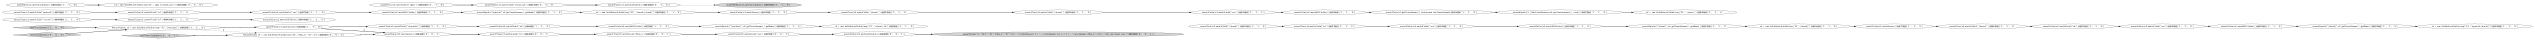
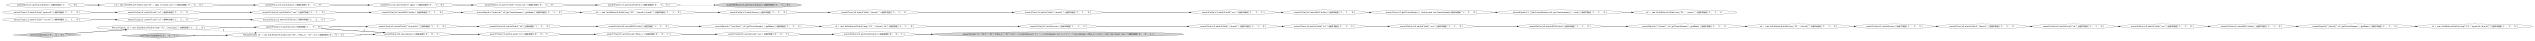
node "assertFalse(rf.wantsScore())@@@45@@@['0', '1', '0']": added
node "assertFalse(rf.wantsScore())@@@10@@@['1', '1', '0']": added
node "testTransformers['1', '0', '0']": removed
